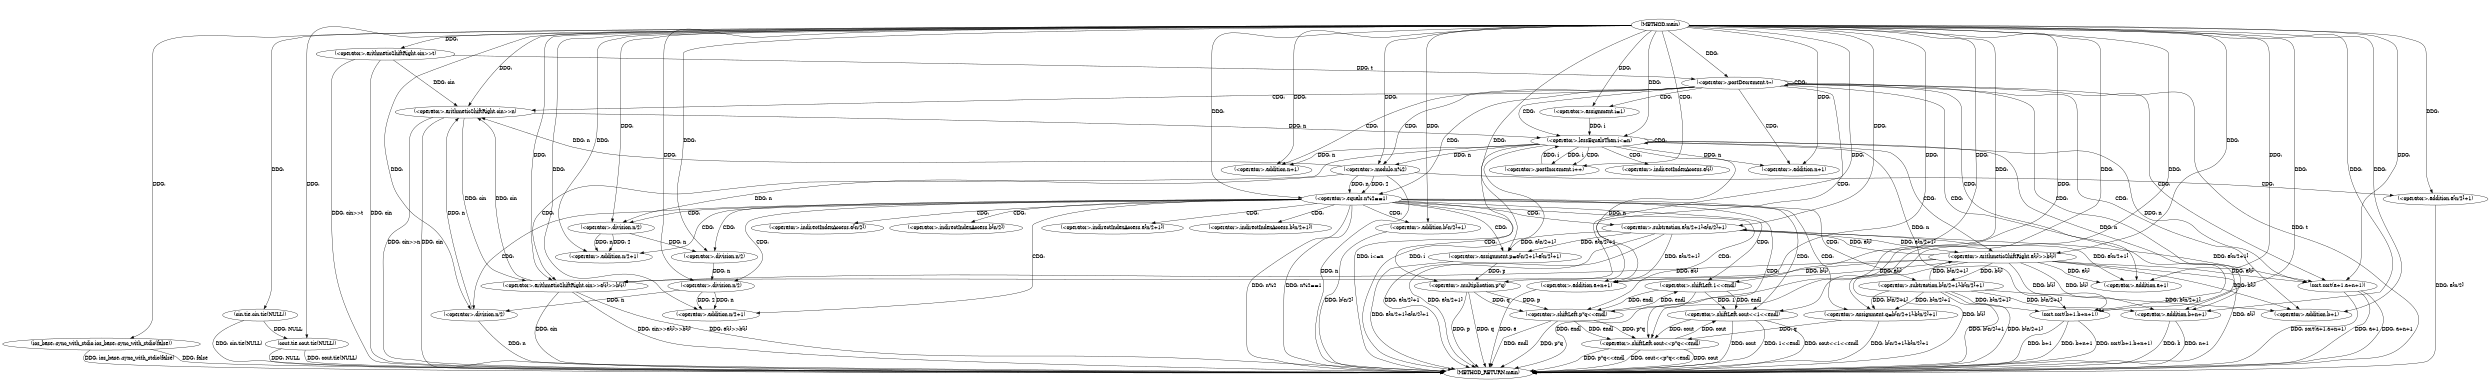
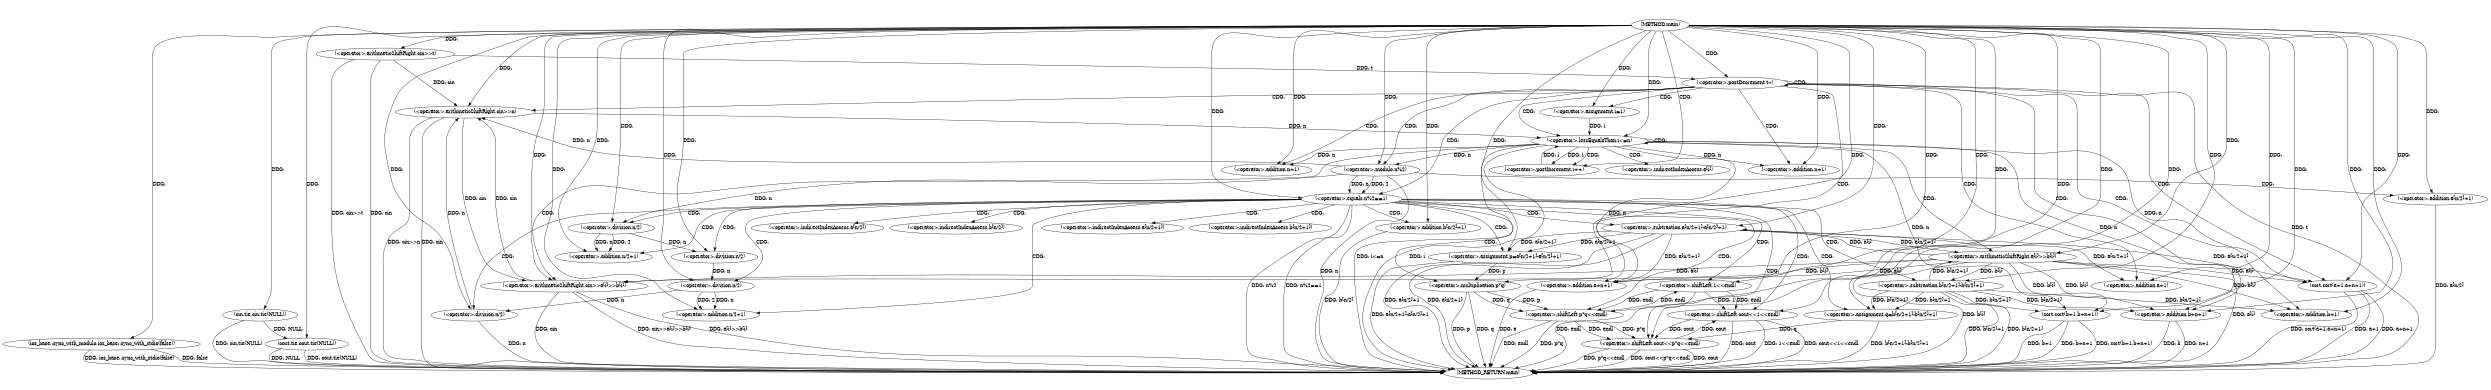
edge "(METHOD,main)" -> "(<operator>.subtraction,b[n/2+1]-b[n/2]+1)": added, label "DDG:"
edge "(<operator>.postDecrement,t--)" -> "(sort,sort(b+1,b+n+1))": removed, label "CDG:"
edge "(<operator>.arithmeticShiftRight,a[i]>>b[i])" -> "(<operator>.addition,a+1)": removed, label "DDG: a[i]"
node "(ios_base::sync_with_stdio,ios_base::sync_with_stdio(false))": label "(ios_base::sync_with_stdio,ios_base::sync_with_stdio(false))" -> "(ios_base::sync_with_modulo,ios_base::sync_with_stdio(false))"
